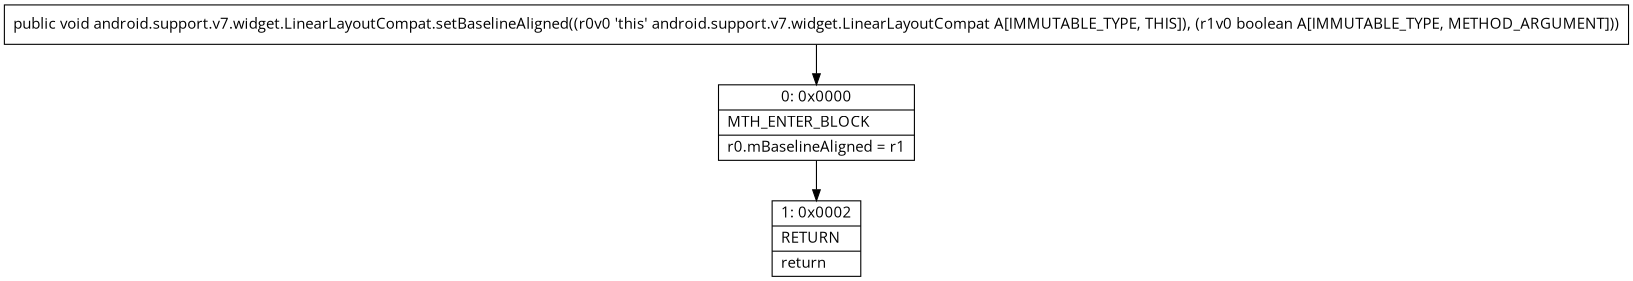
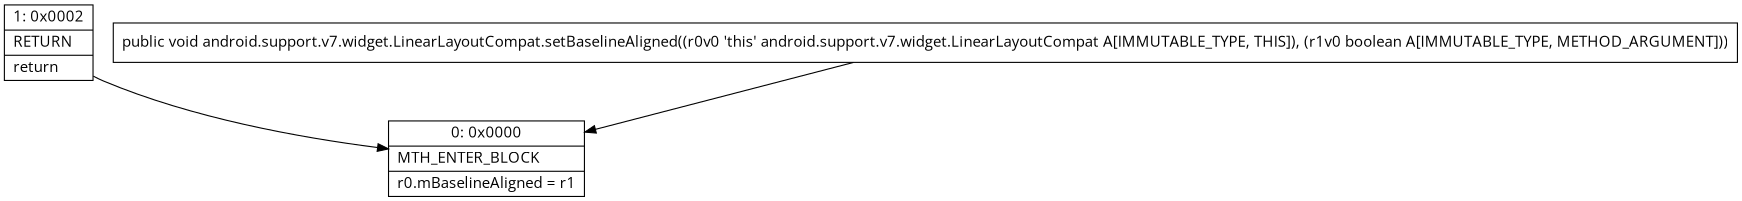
edge "0: 0x0000" -> "1: 0x0002": reversed
